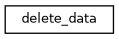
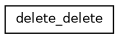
node "delete_data": label "delete_data" -> "delete_delete"
